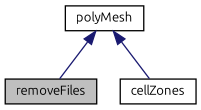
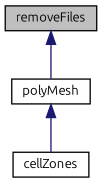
edge "removeFiles" -> "polyMesh": reversed
